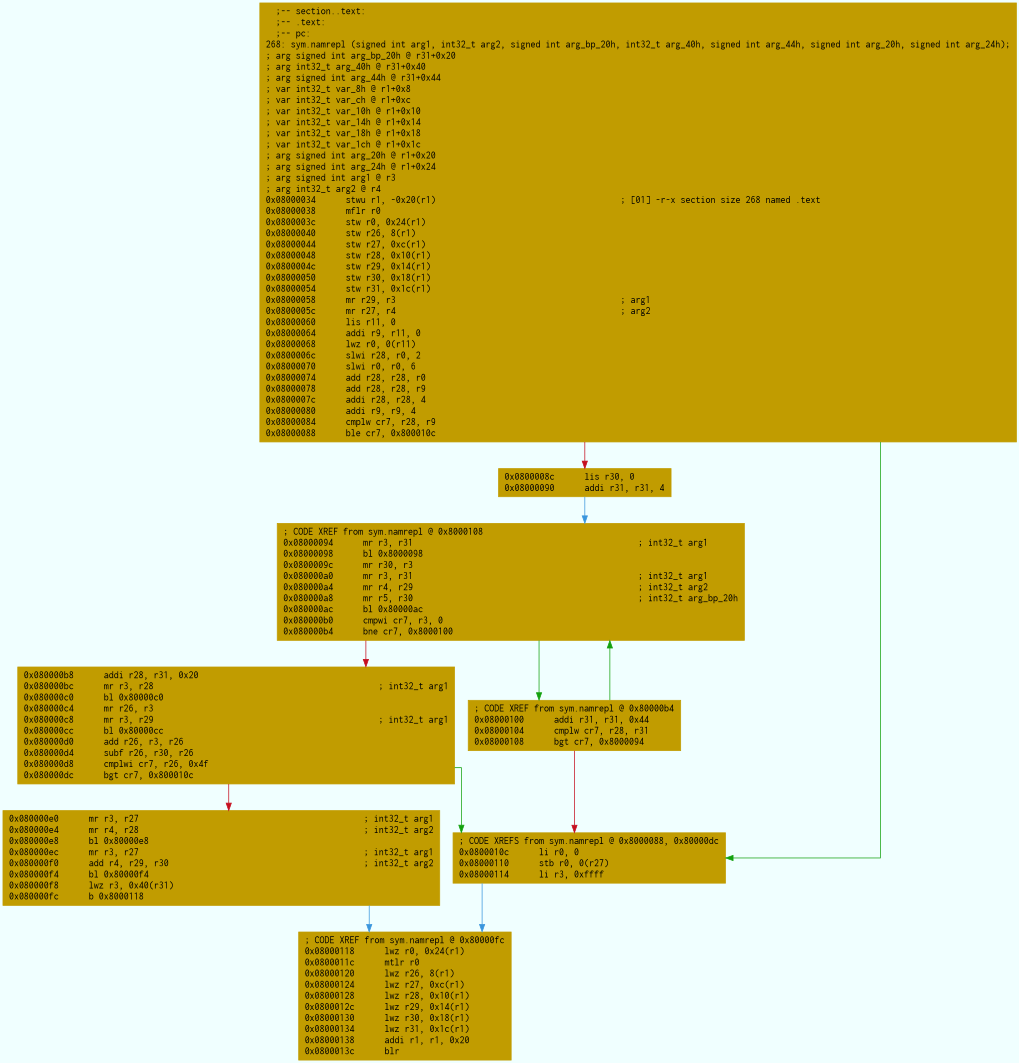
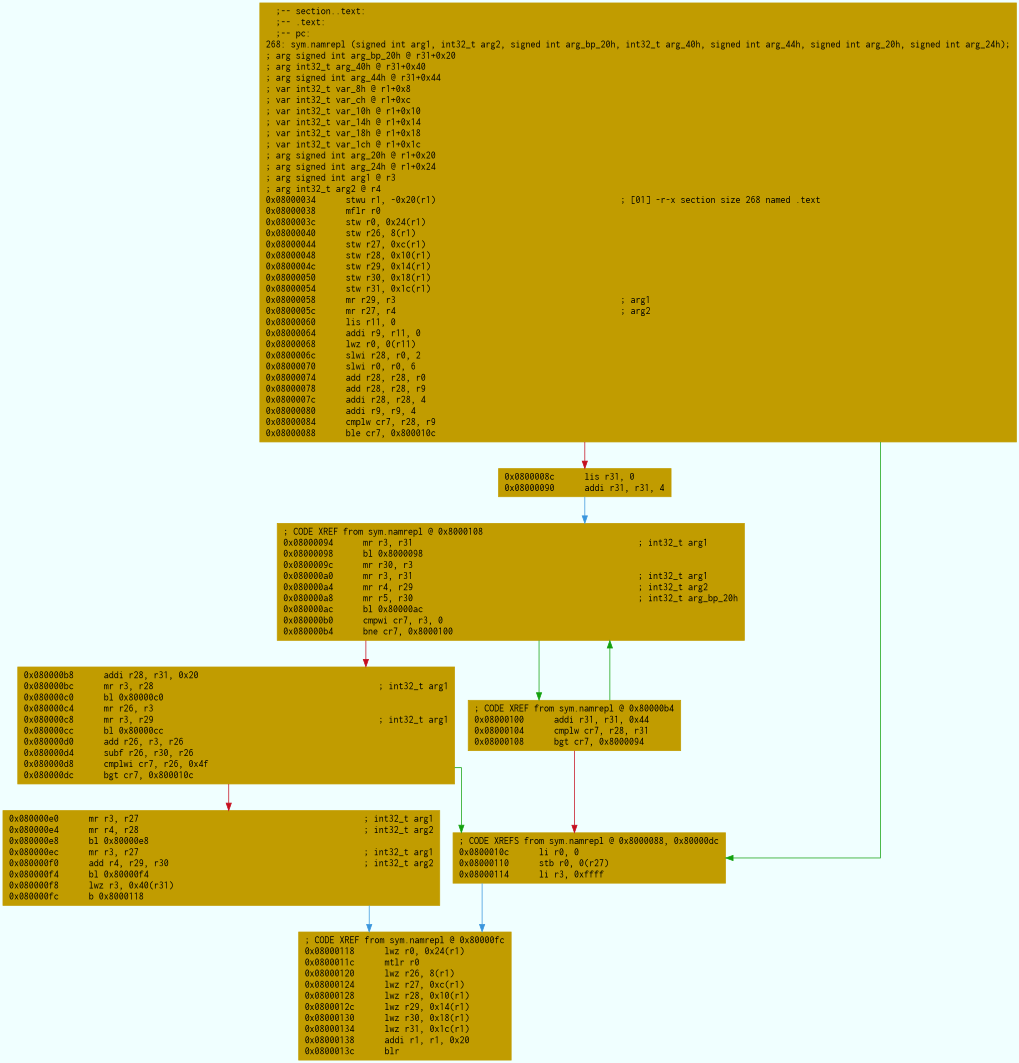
node "0x0800008c      lis r30, 0 0x08000090      addi r31, r31, 4": label "0x0800008c      lis r30, 0 0x08000090      addi r31, r31, 4" -> "0x0800008c      lis r31, 0 0x08000090      addi r31, r31, 4"
